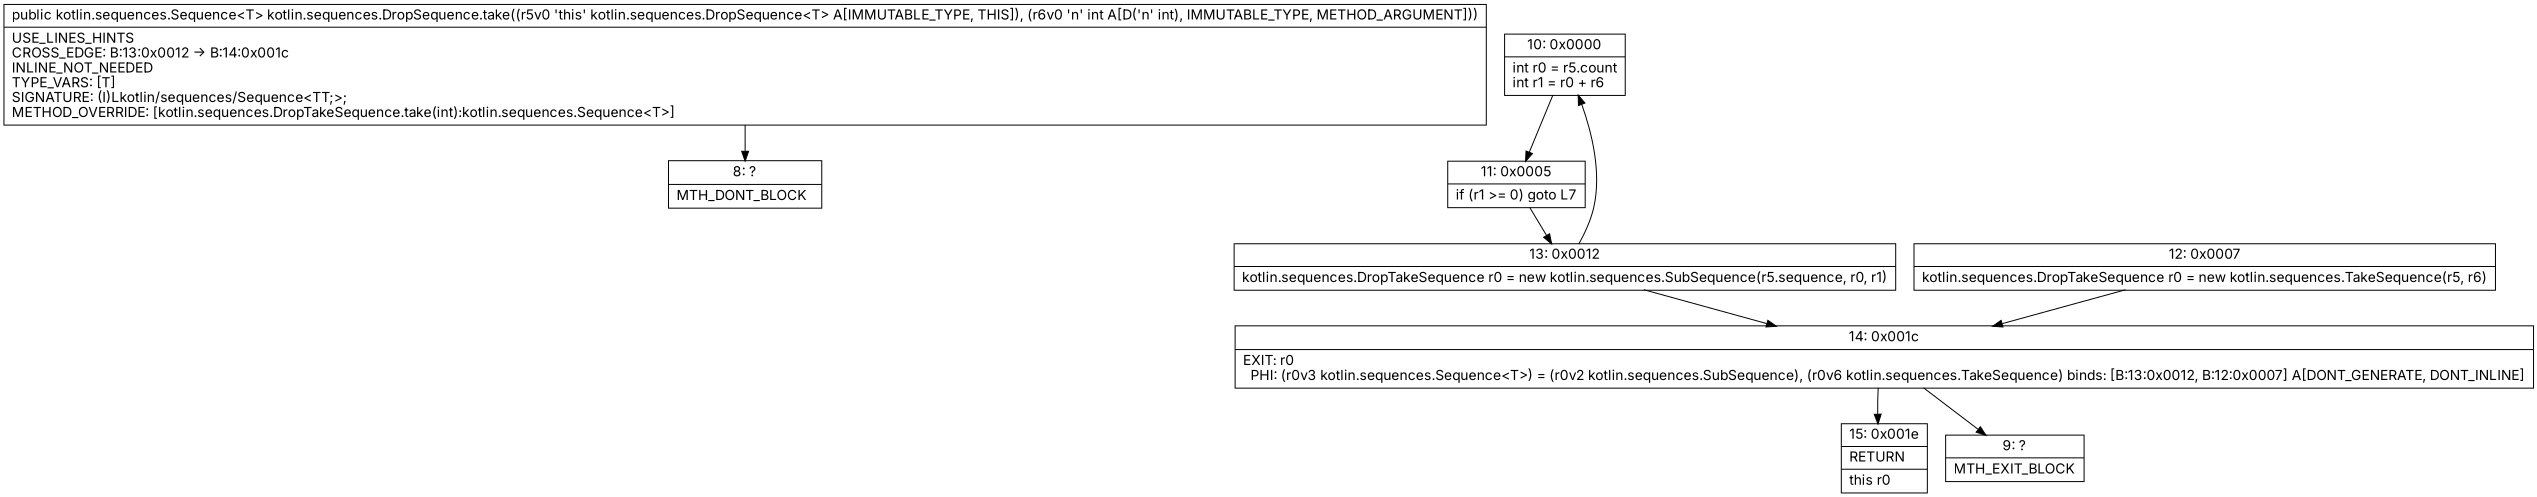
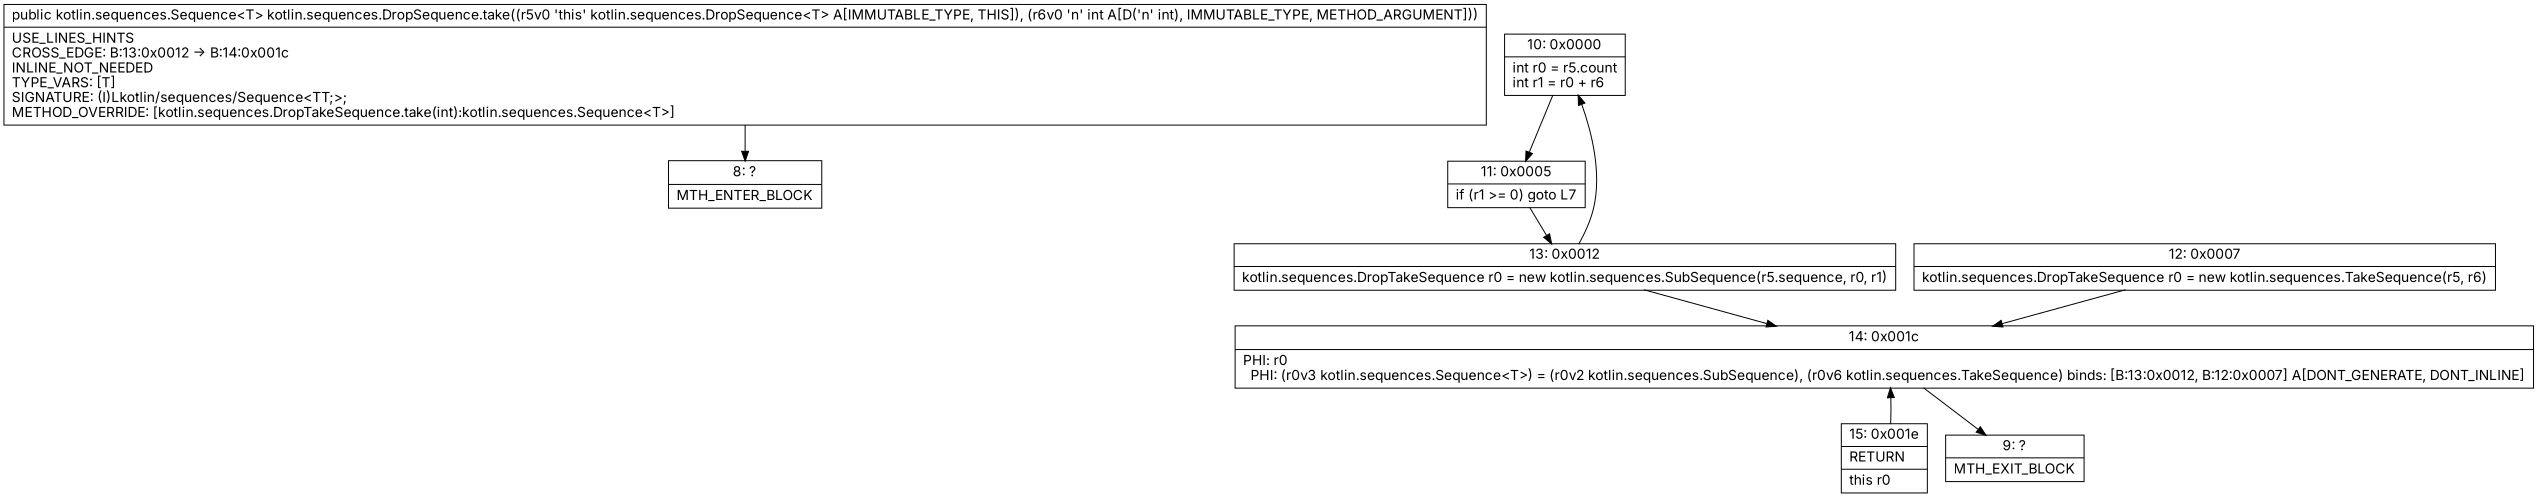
node "8: ?": text "MTH_DONT_BLOCK" -> "MTH_ENTER_BLOCK"
node "14: 0x001c": text "EXIT: r0" -> "PHI: r0"
edge "14: 0x001c" -> "15: 0x001e": reversed
